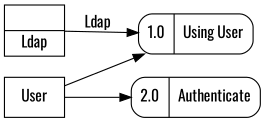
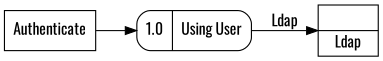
edge "Ldap" -> "1.0": reversed
node "User": label "User" -> "Authenticate"
node "2.0": removed
